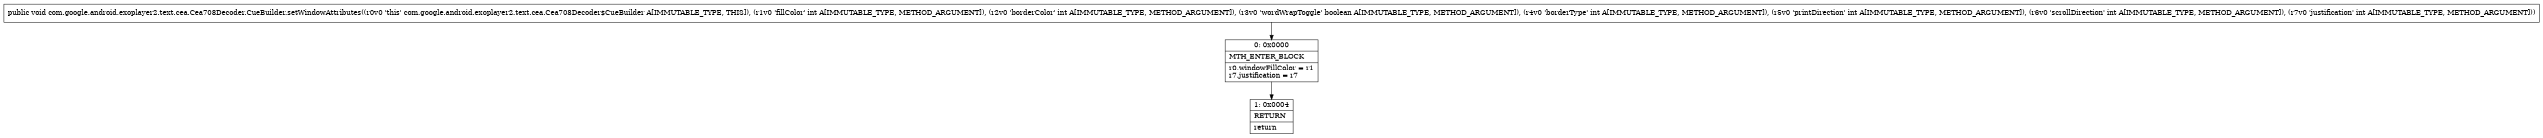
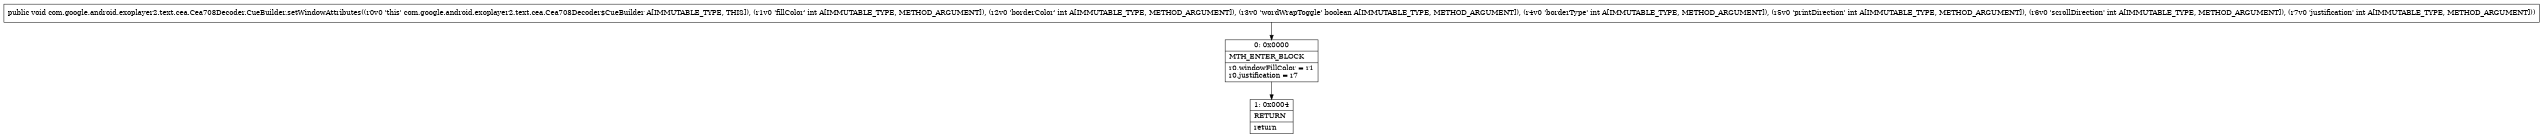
node "0: 0x0000": text "r7.justification = r7" -> "r0.justification = r7"
